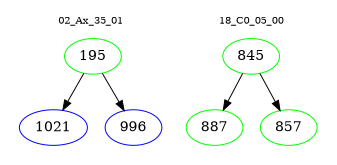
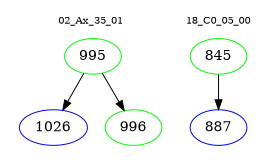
node "195": label "195" -> "995"
node "1021": label "1021" -> "1026"
node "996": color blue -> green
node "887": color green -> blue
node "857": removed
